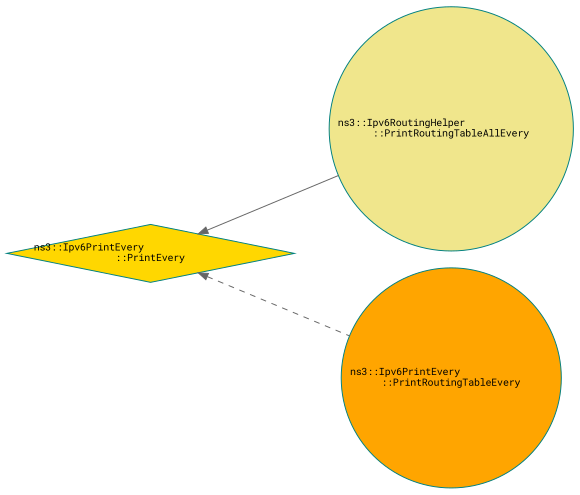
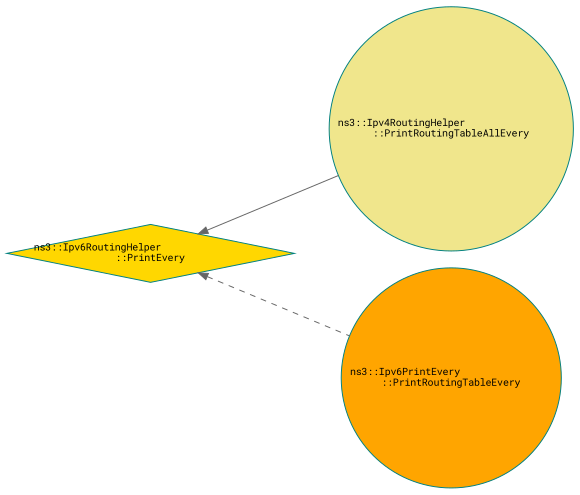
node "ns3::Ipv6RoutingHelper ::PrintRoutingTableAllEvery": label "ns3::Ipv6RoutingHelper ::PrintRoutingTableAllEvery" -> "ns3::Ipv4RoutingHelper ::PrintRoutingTableAllEvery"
node "ns3::Ipv6PrintEvery ::PrintEvery": label "ns3::Ipv6PrintEvery ::PrintEvery" -> "ns3::Ipv6RoutingHelper ::PrintEvery"
